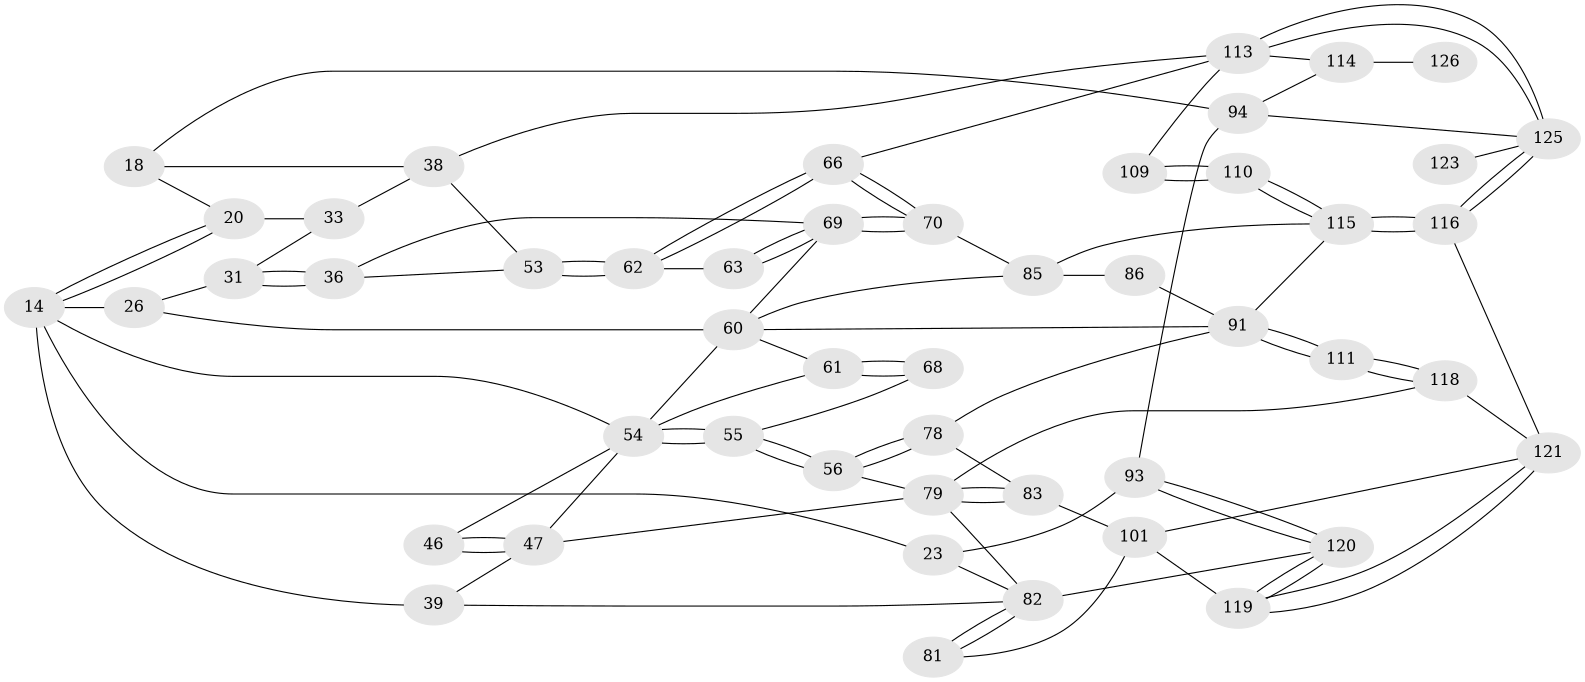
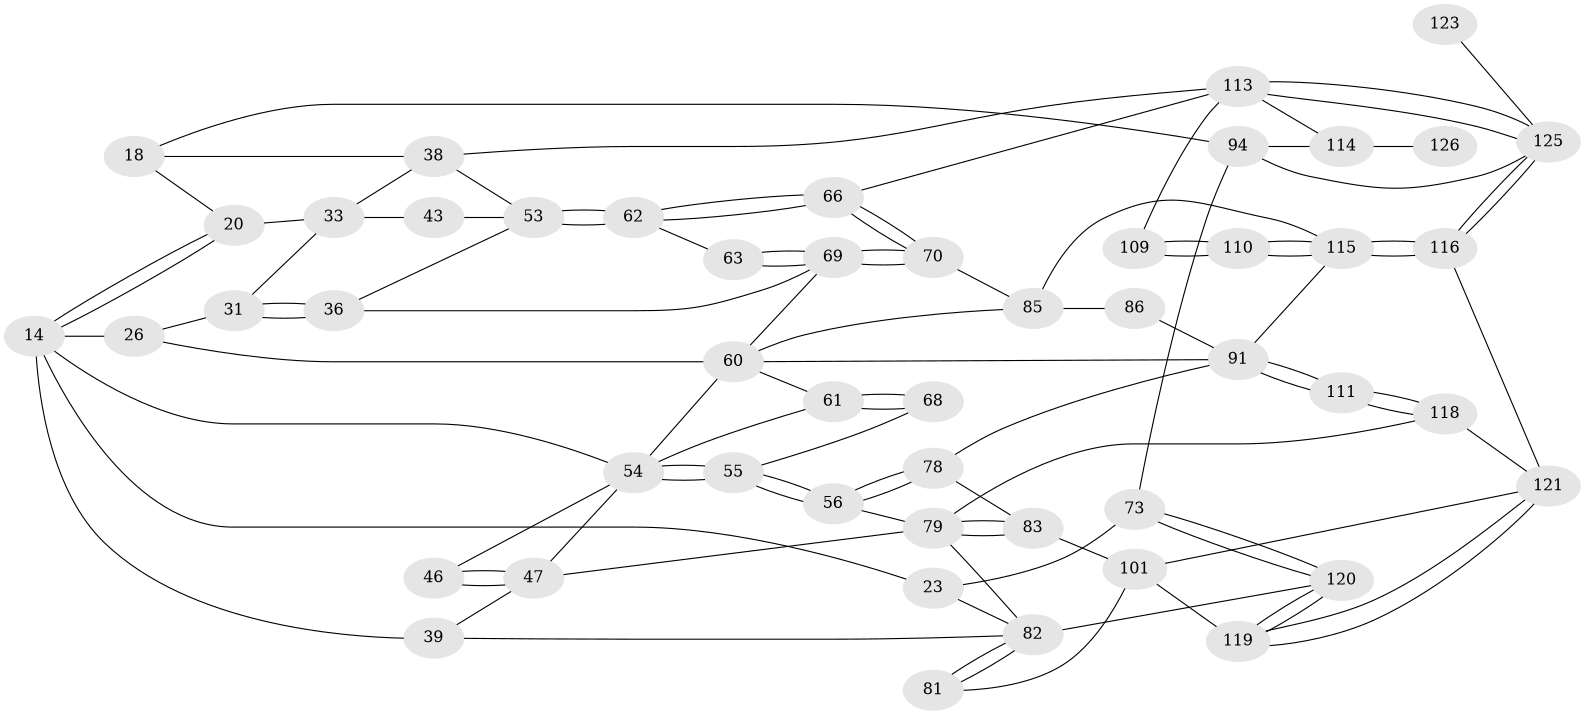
node "43": added
node "93": label "93" -> "73"
